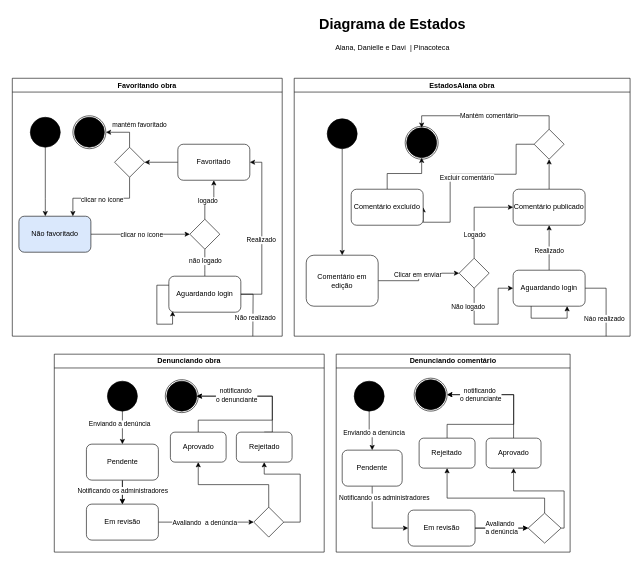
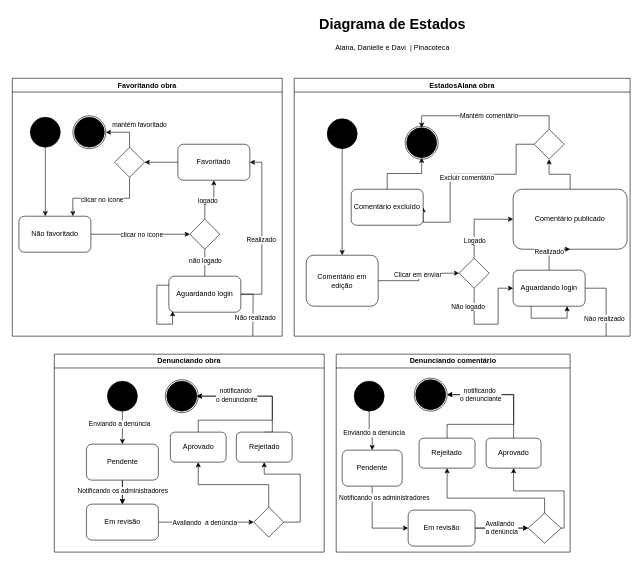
node "Comentário publicado": size 72x36 -> 114x60
node "Não favoritado": fillcolor #dae8fc -> #ffffff
